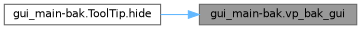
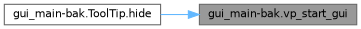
node "gui_main-bak.vp_bak_gui": label "gui_main-bak.vp_bak_gui" -> "gui_main-bak.vp_start_gui"
